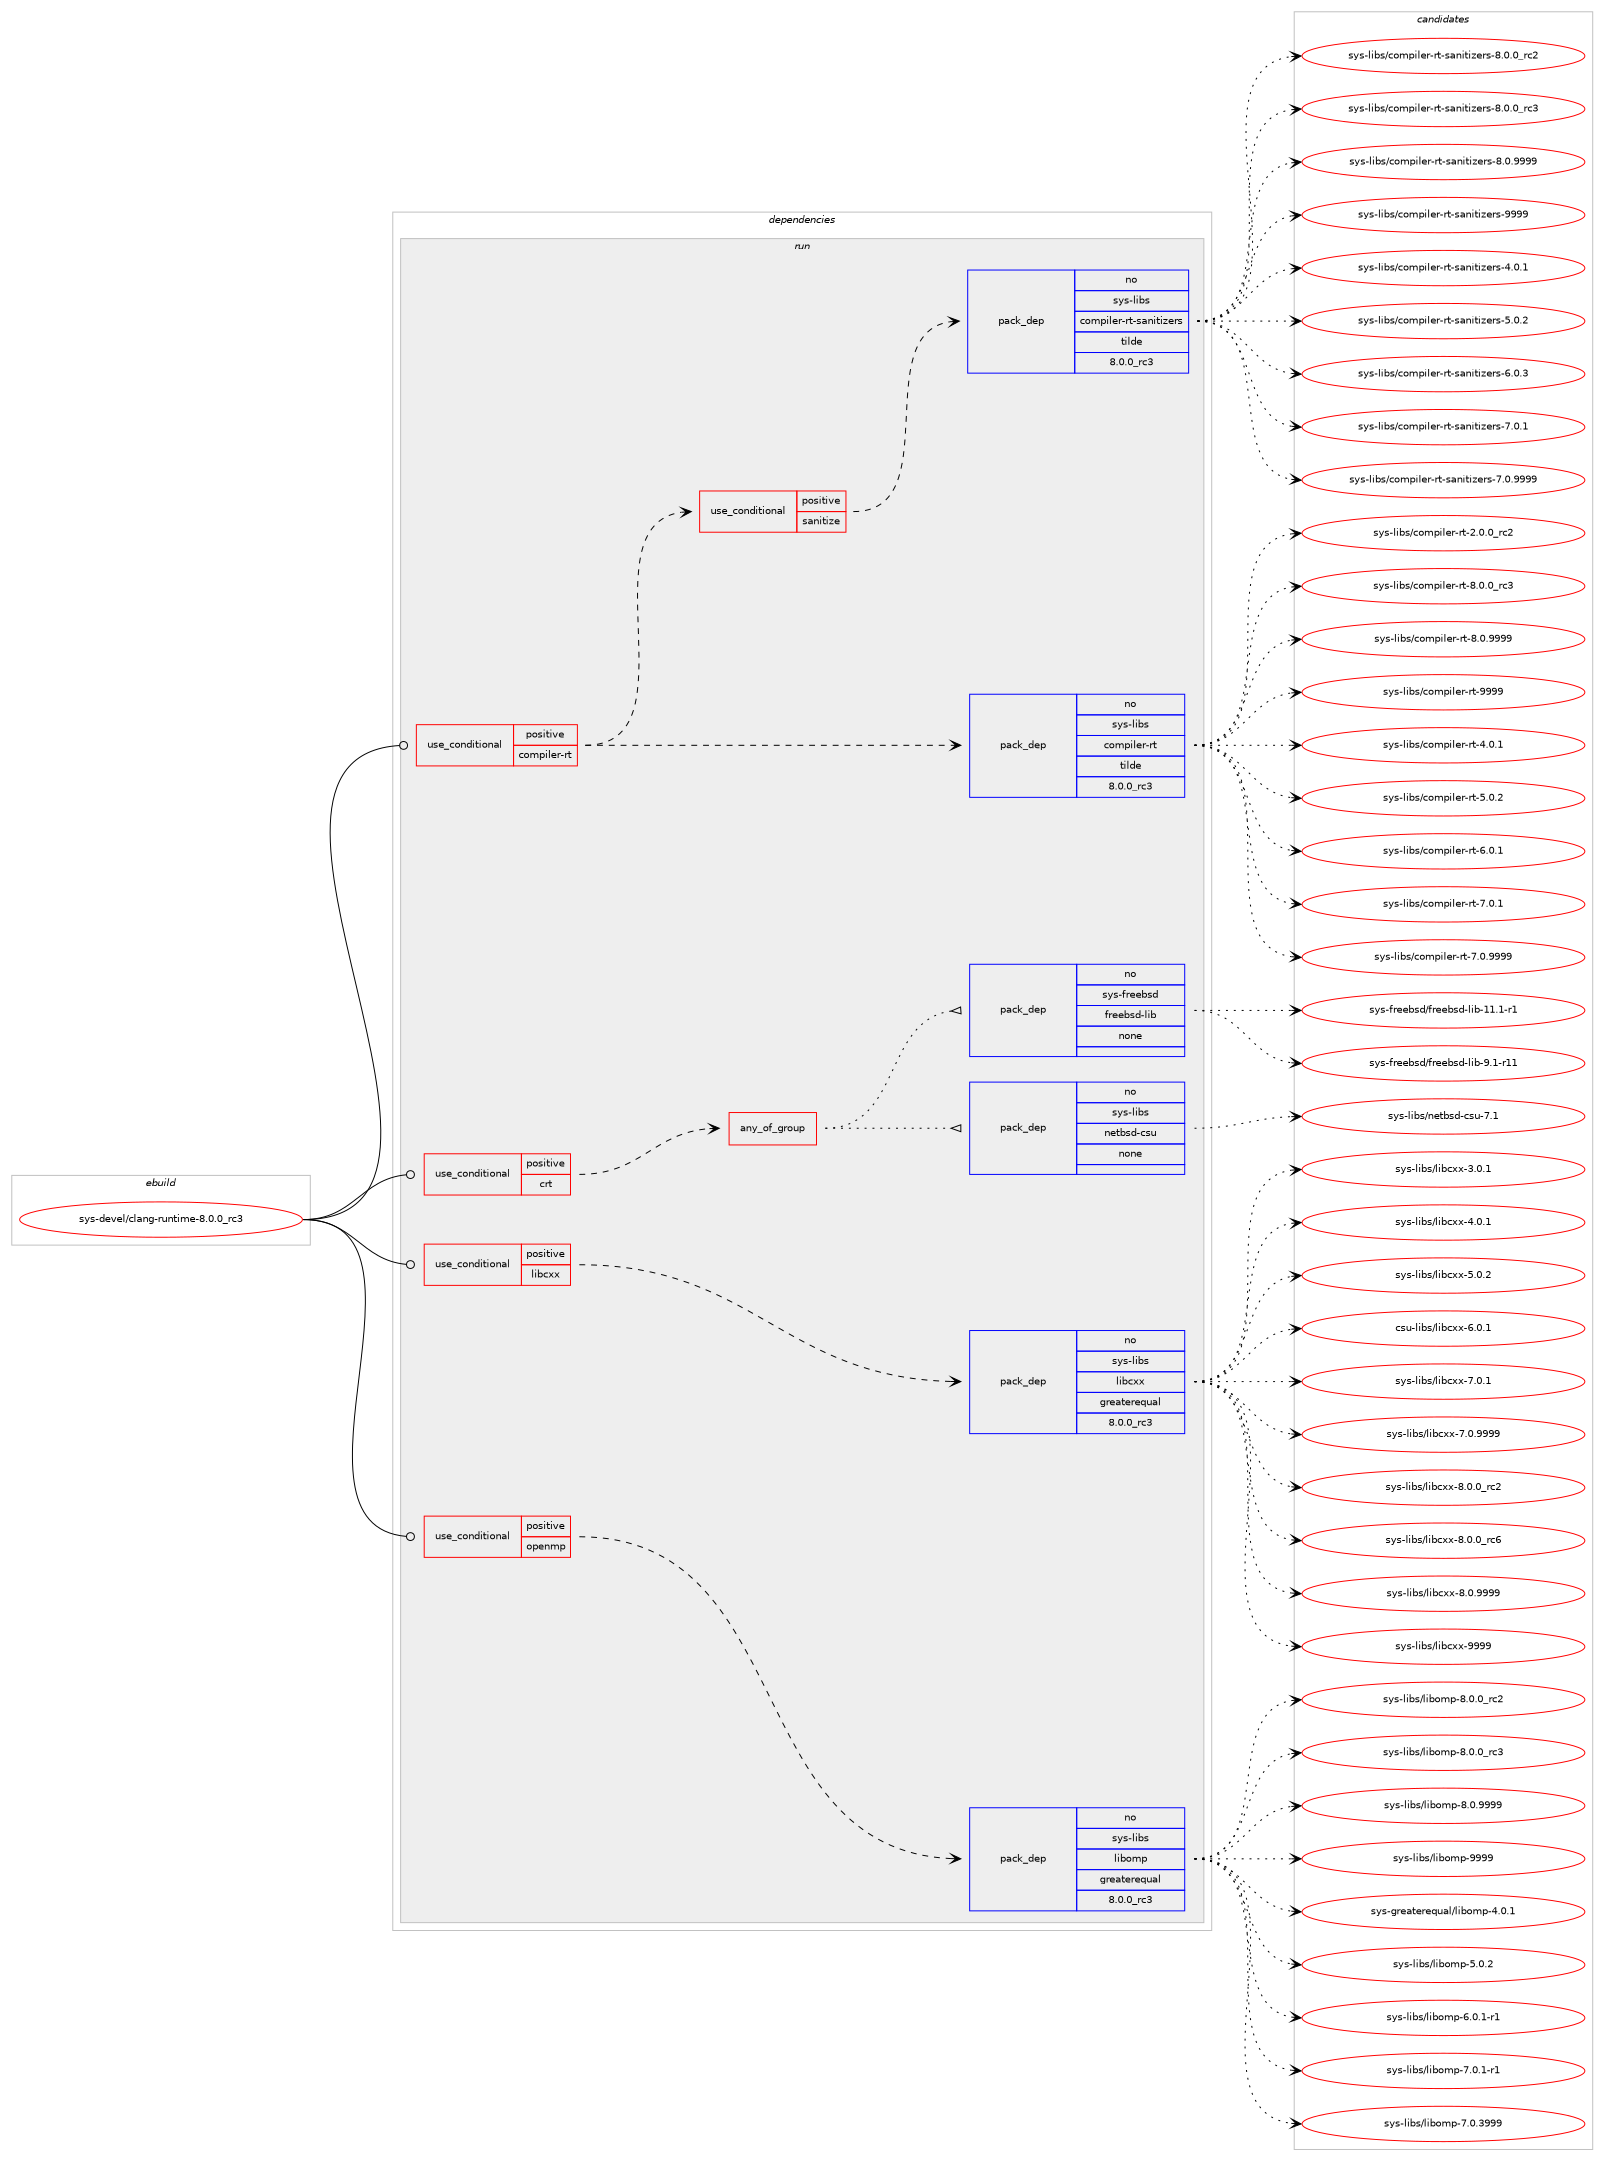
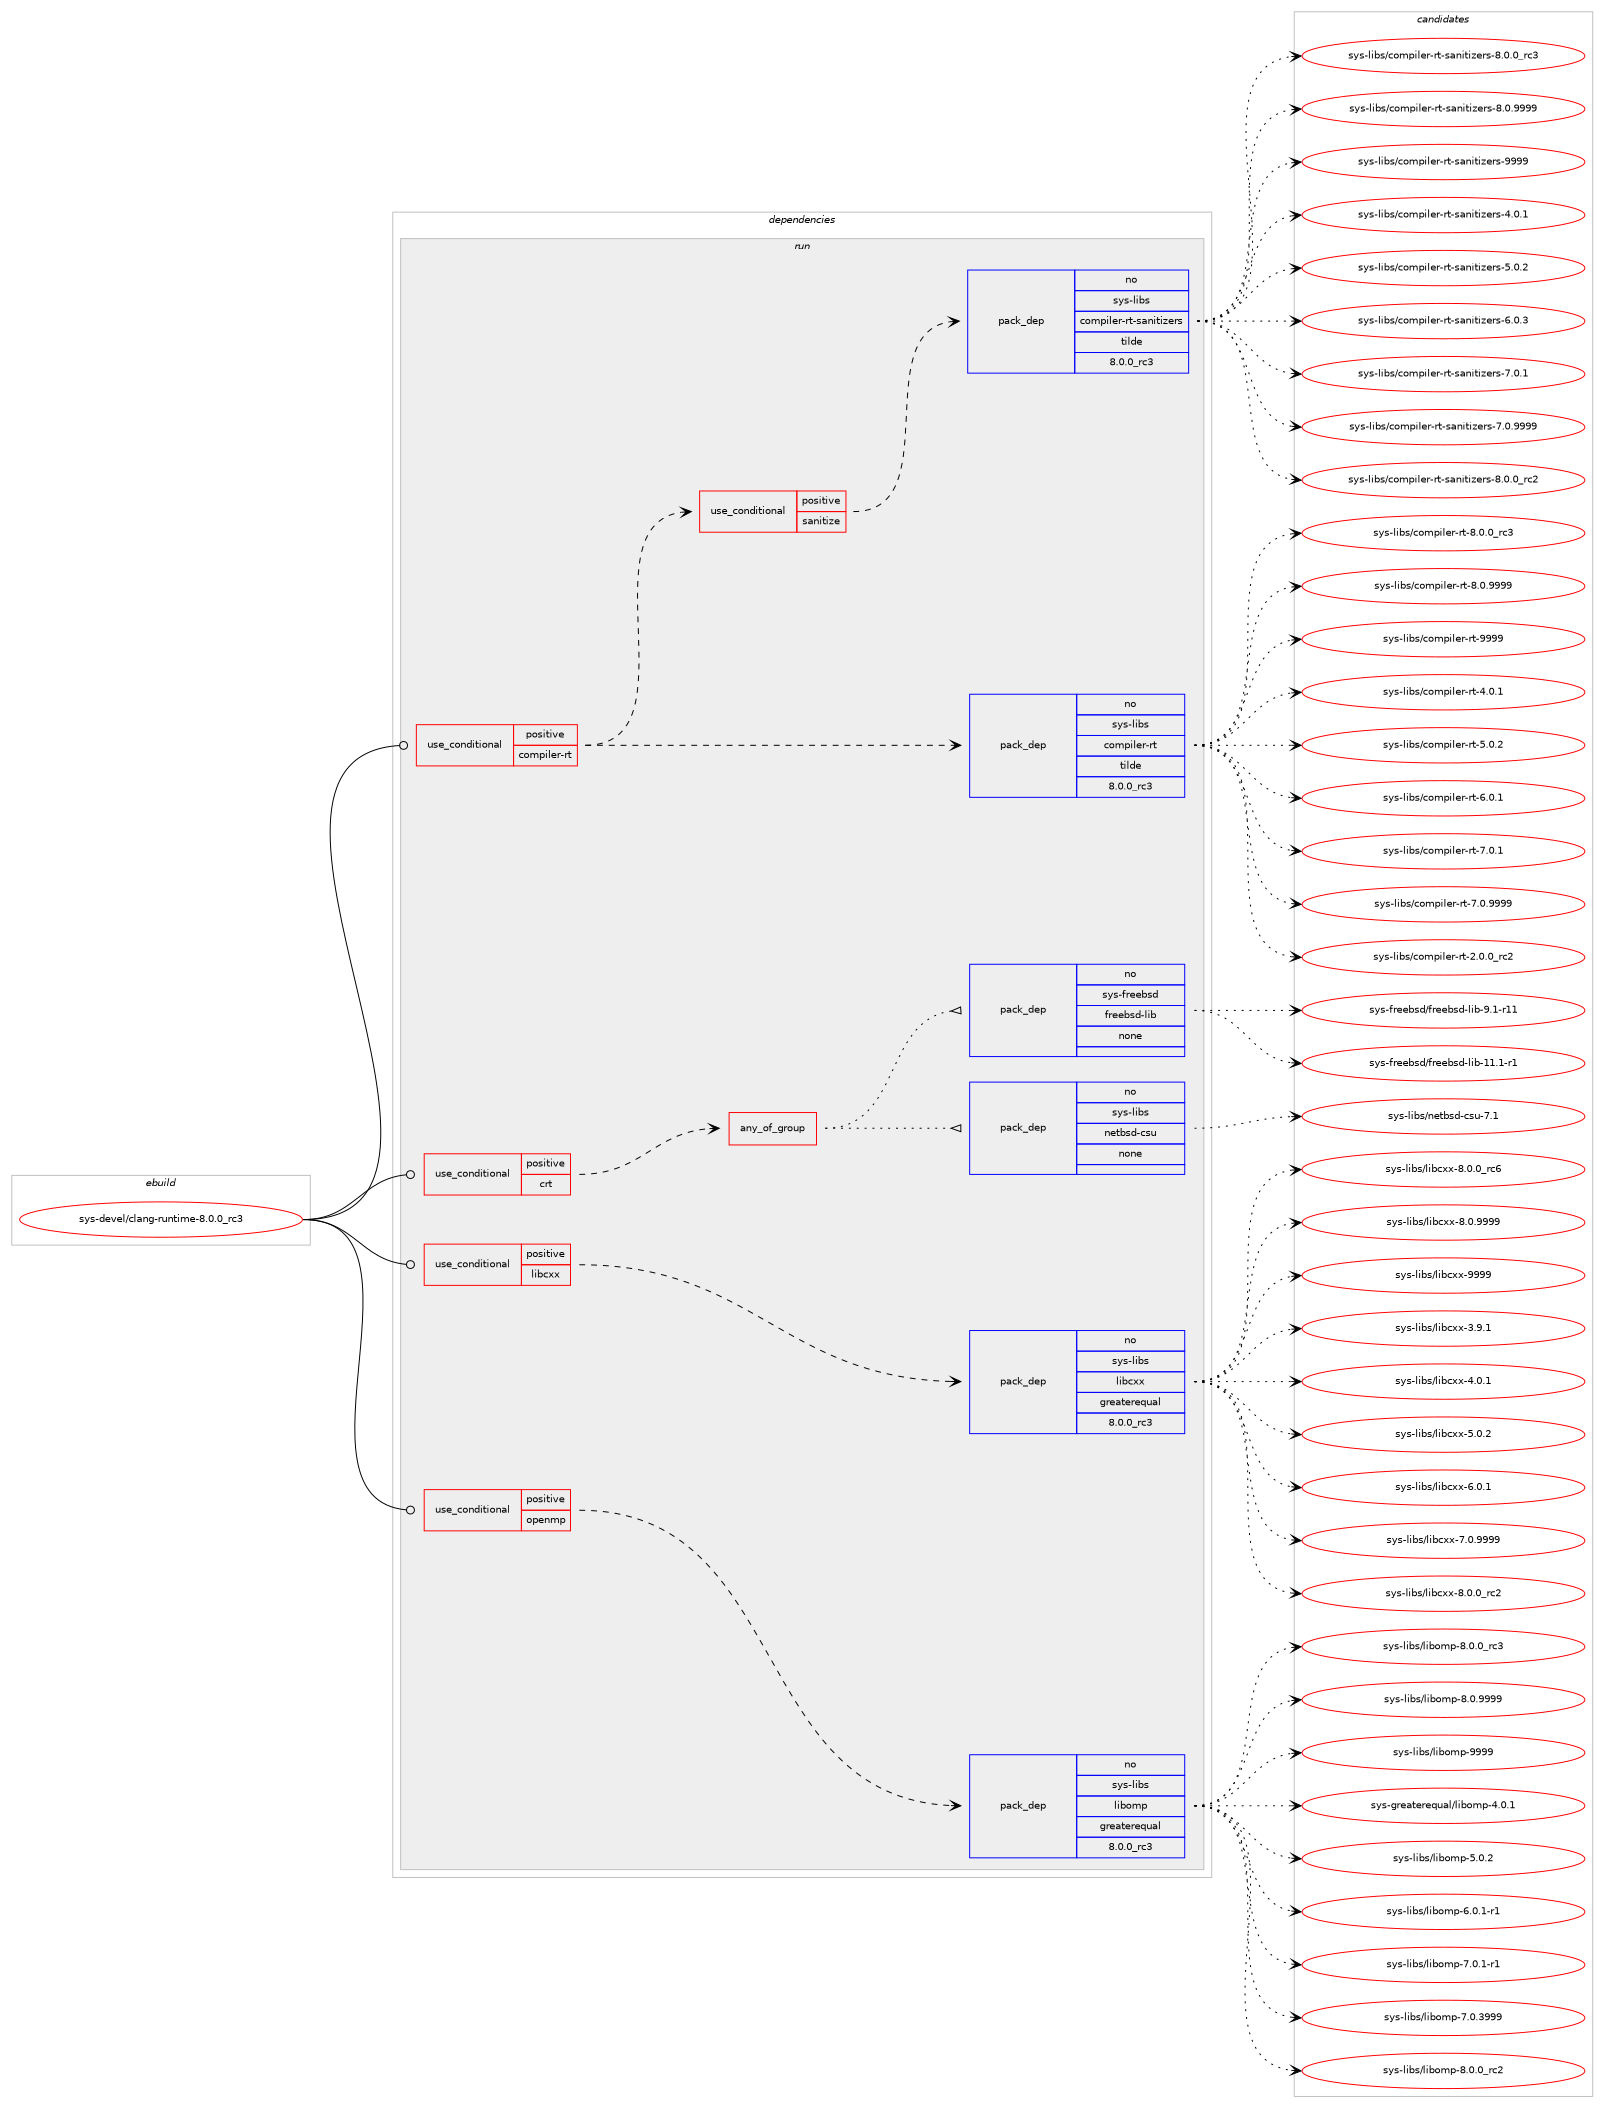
node "sys-libs/libcxx-3.0.1": label "sys-libs/libcxx-3.0.1" -> "sys-libs/libcxx-3.9.1"
node "csu-libs/libcxx-6.0.1": label "csu-libs/libcxx-6.0.1" -> "sys-libs/libcxx-6.0.1"
node "sys-libs/libcxx-7.0.1": removed
